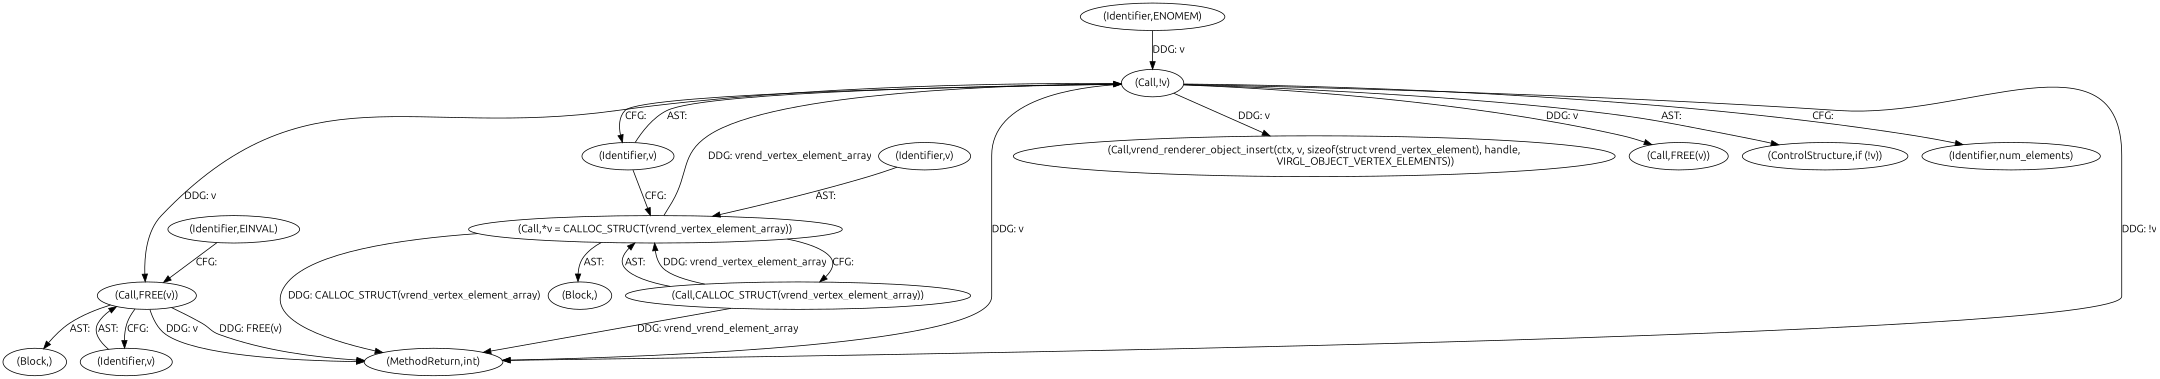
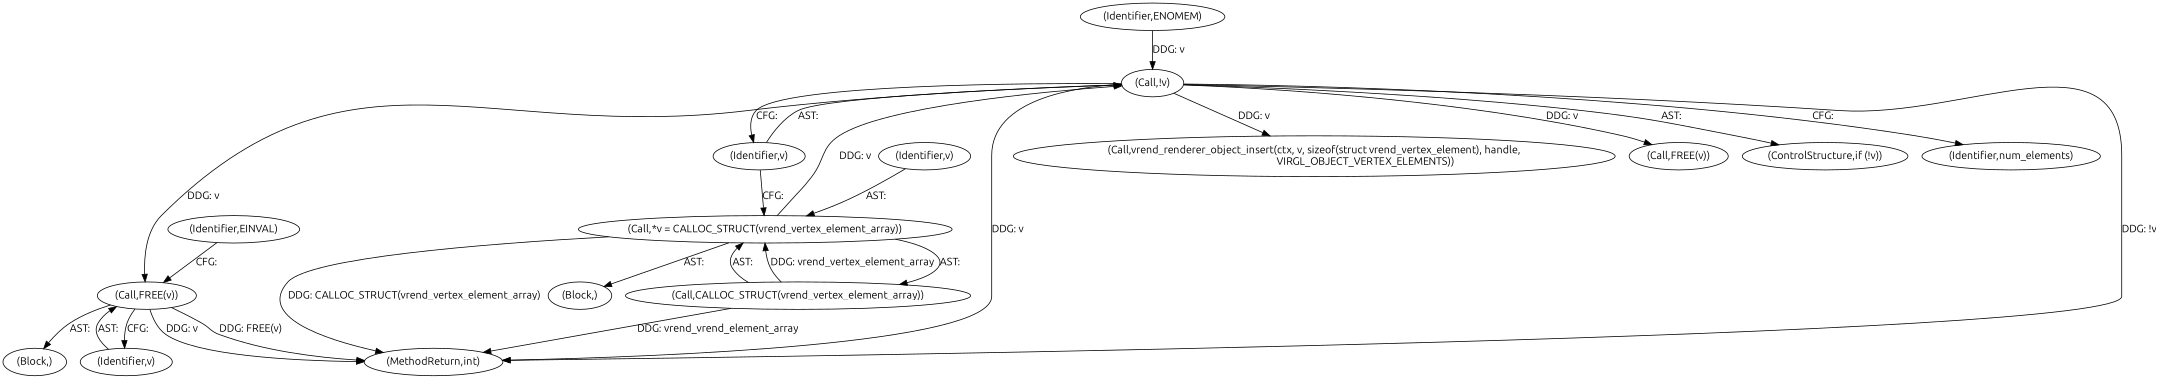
edge "(Call,*v = CALLOC_STRUCT(vrend_vertex_element_array))" -> "(Call,!v)": label "DDG: vrend_vertex_element_array" -> "DDG: v"
edge "(Call,*v = CALLOC_STRUCT(vrend_vertex_element_array))" -> "(Call,CALLOC_STRUCT(vrend_vertex_element_array))": label "CFG: " -> "AST: "
